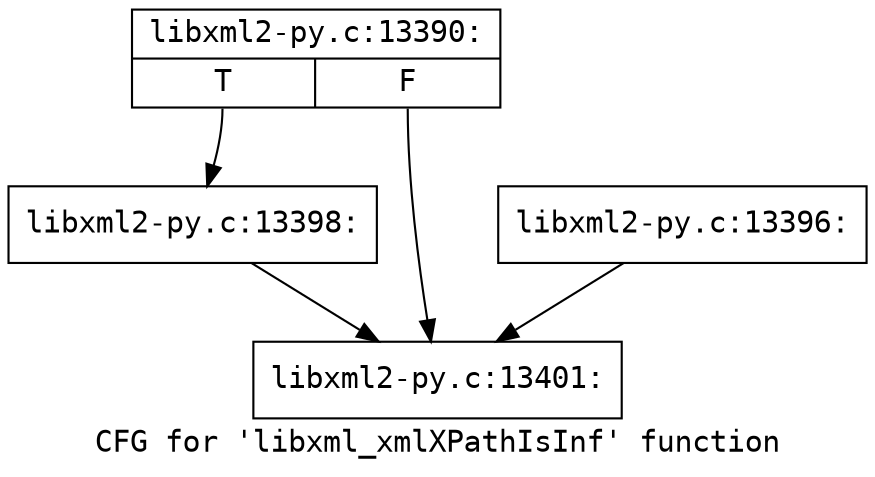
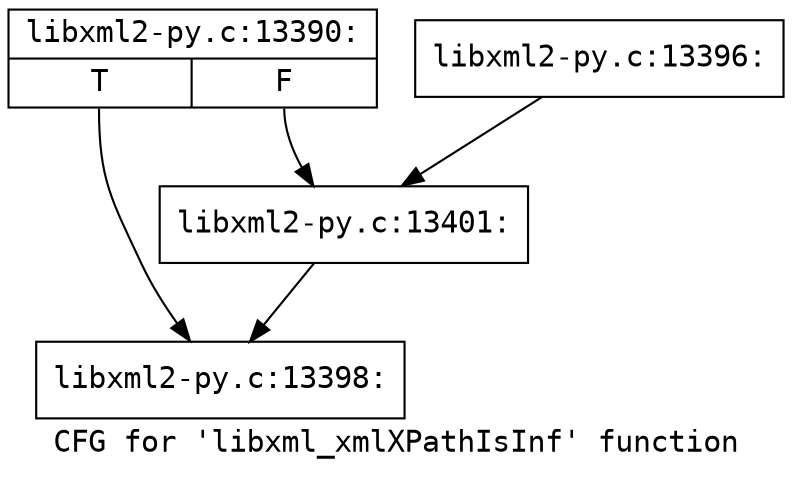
edge "libxml2-py.c:13398:" -> "libxml2-py.c:13401:": reversed
